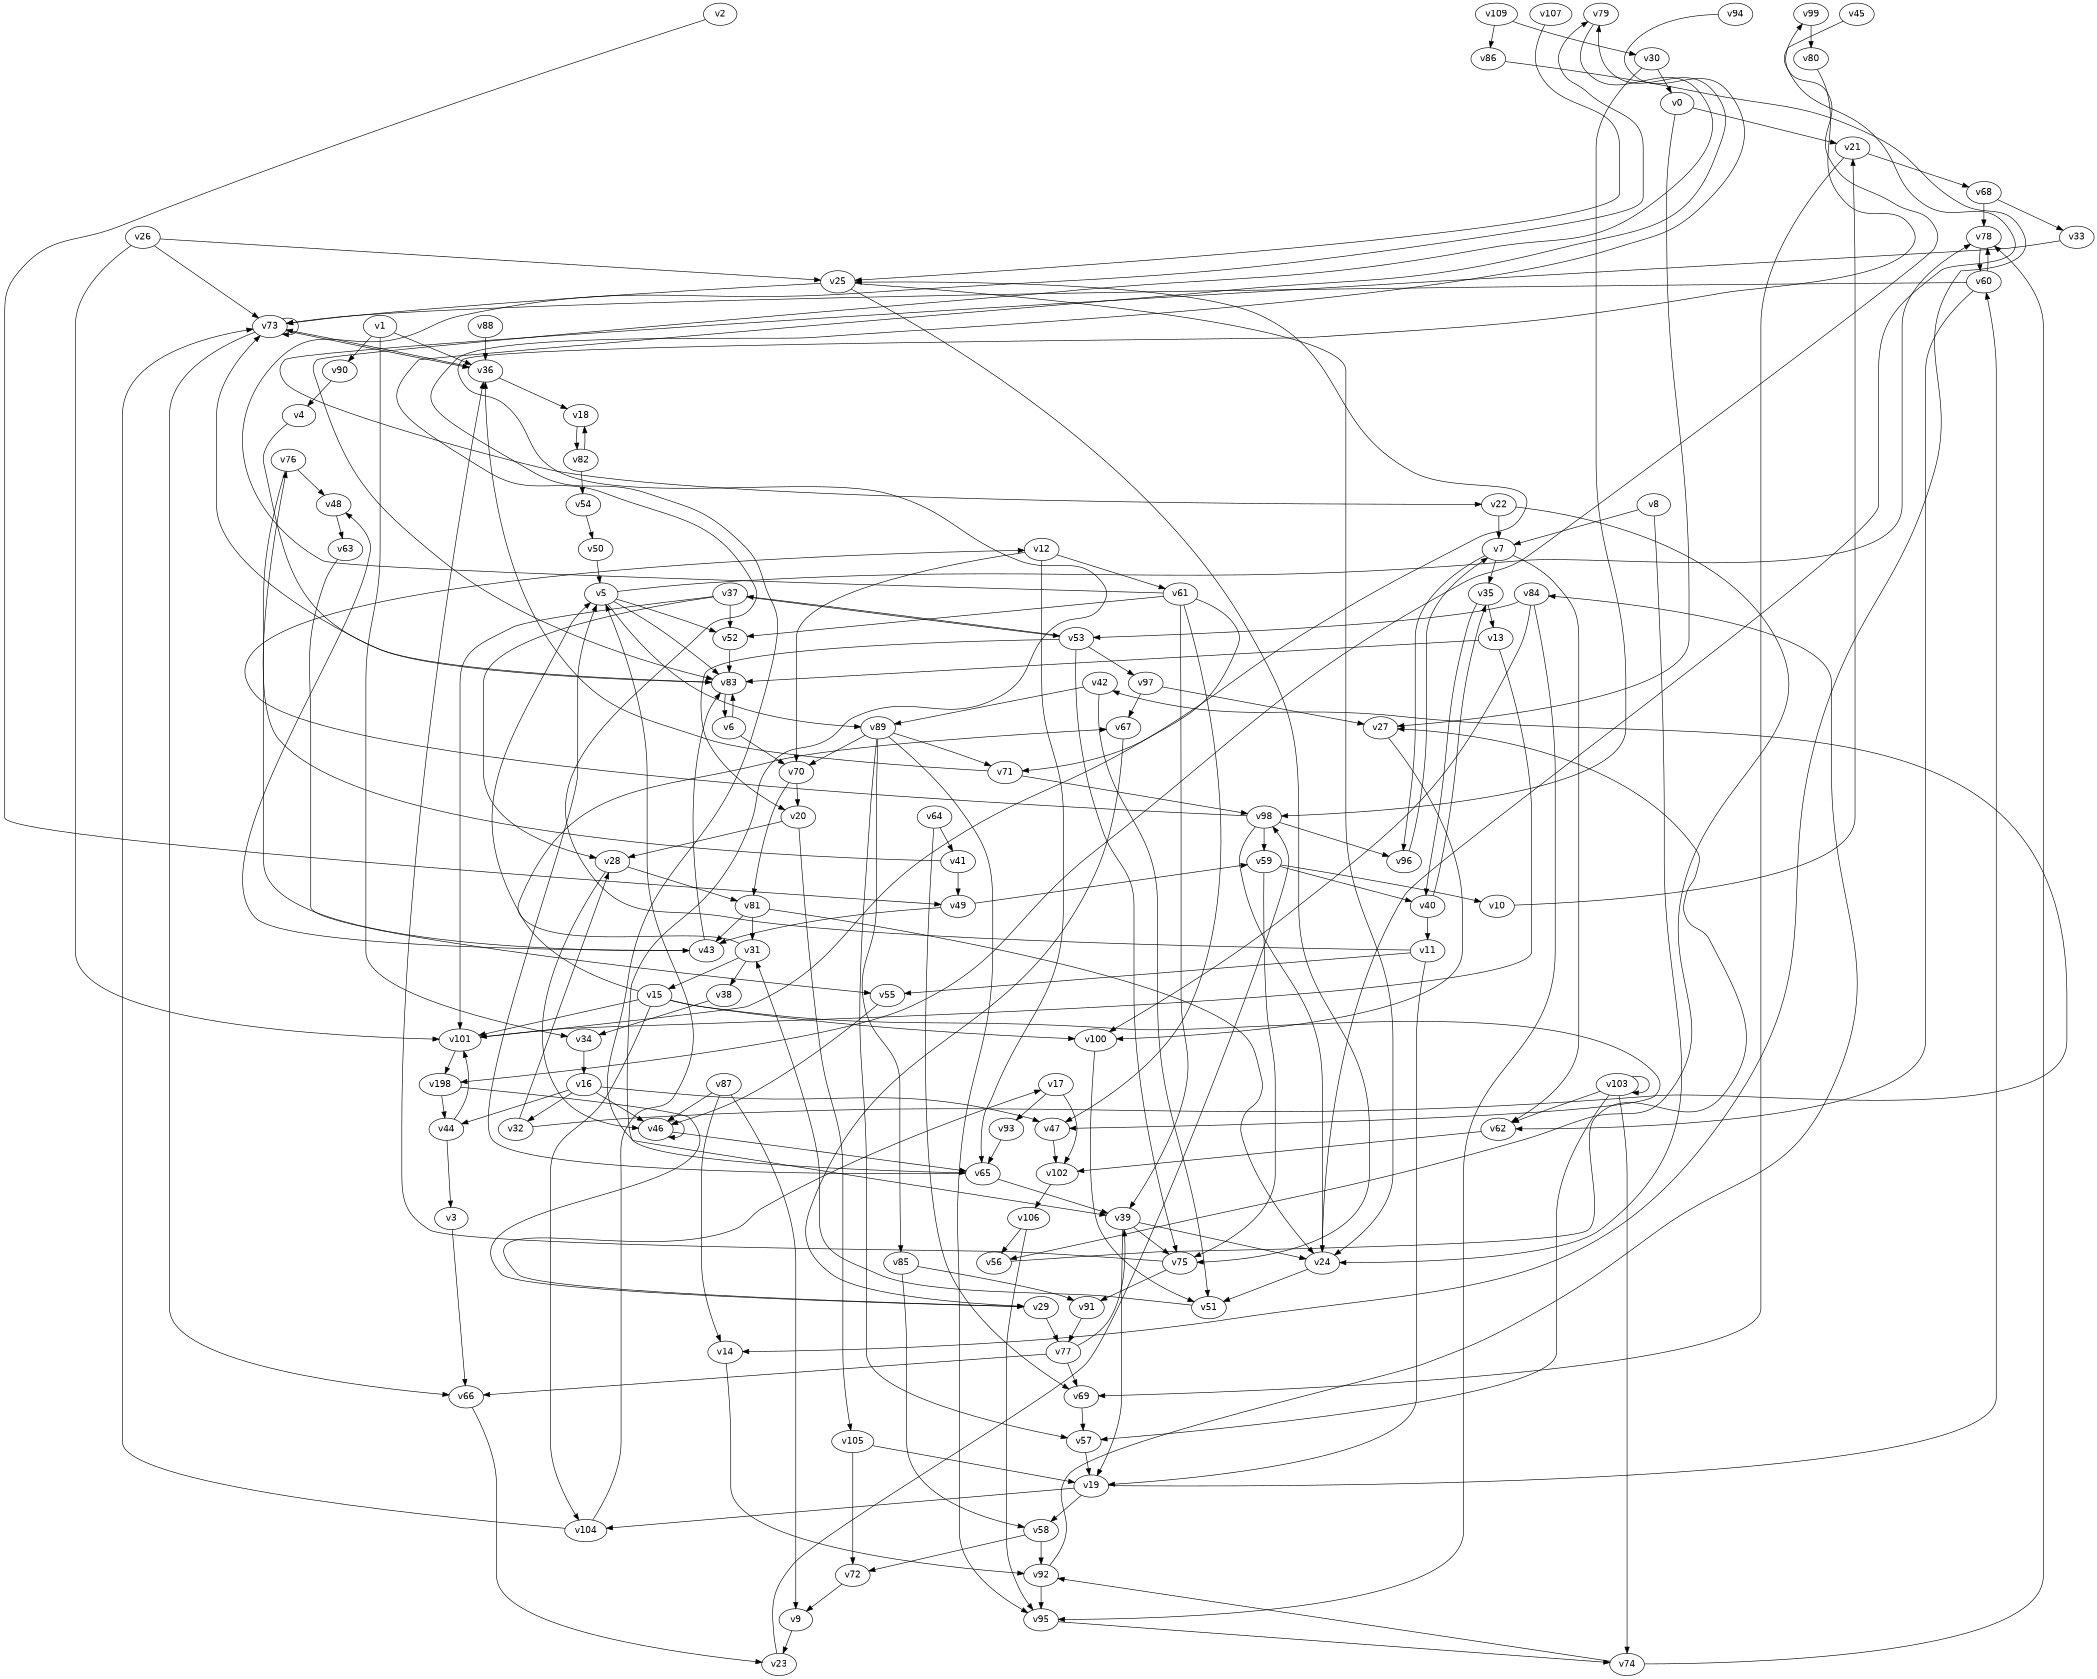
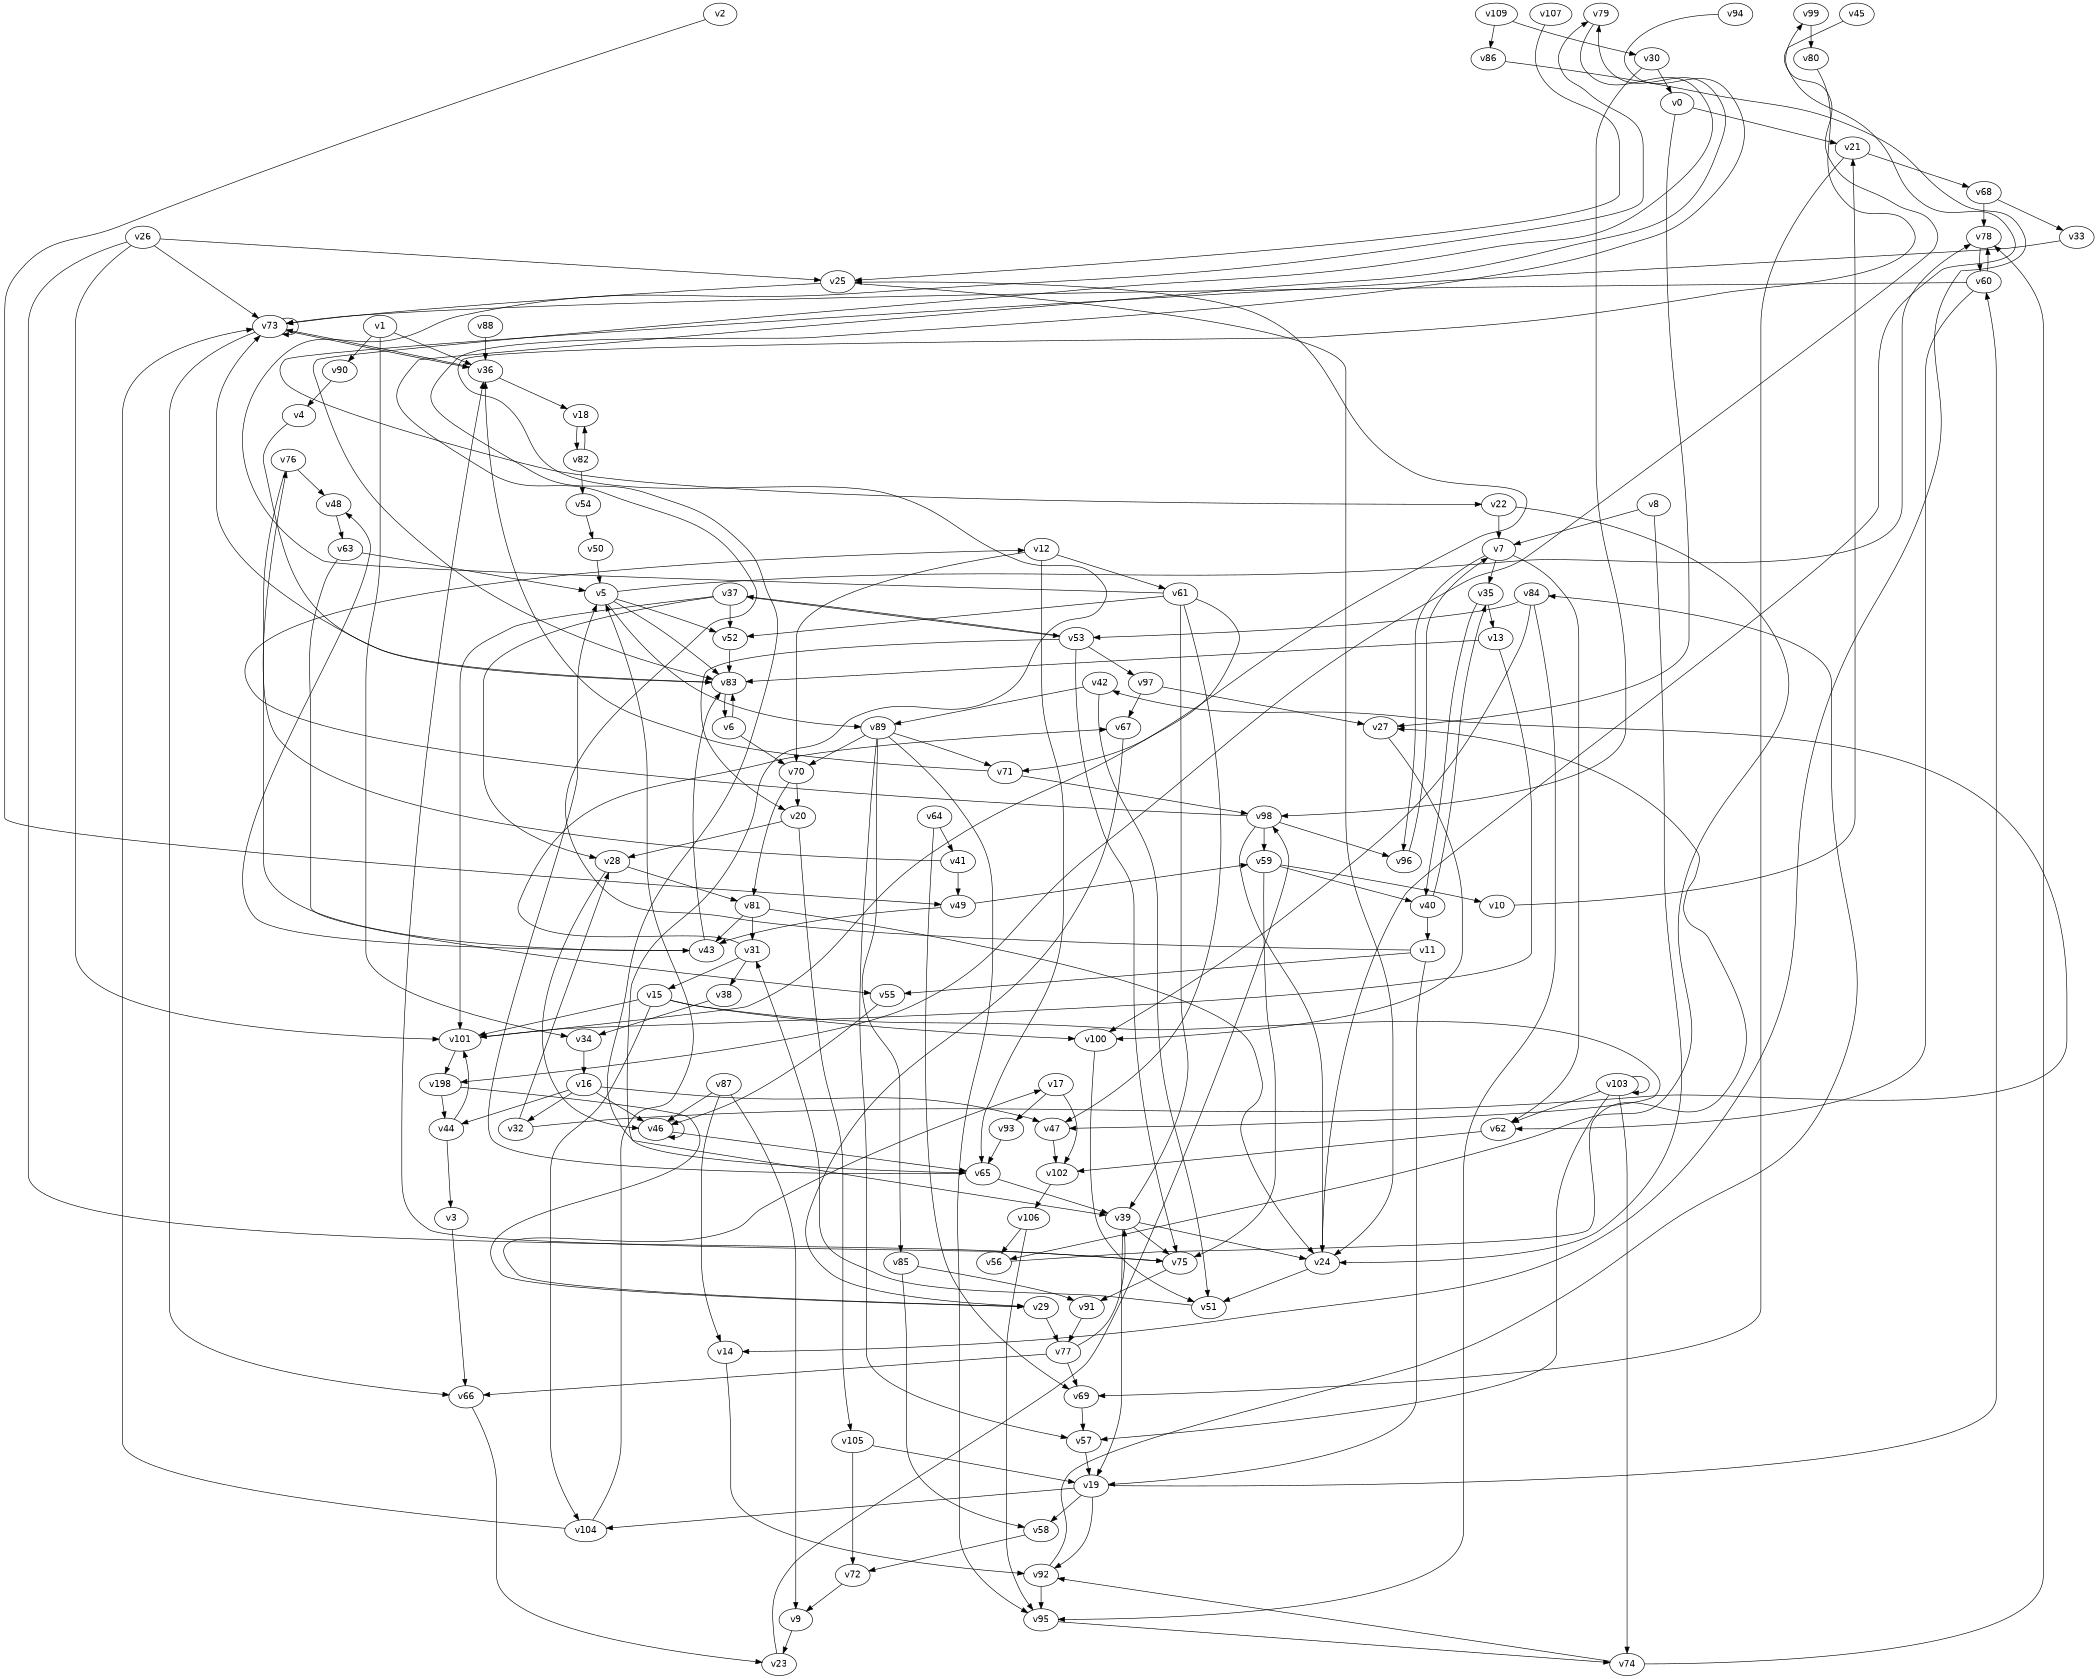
edge "v25" -> "v75": now "v26" -> "v75"
edge "v15" -> "v5": now "v63" -> "v5"
edge "v58" -> "v92": now "v19" -> "v92"
